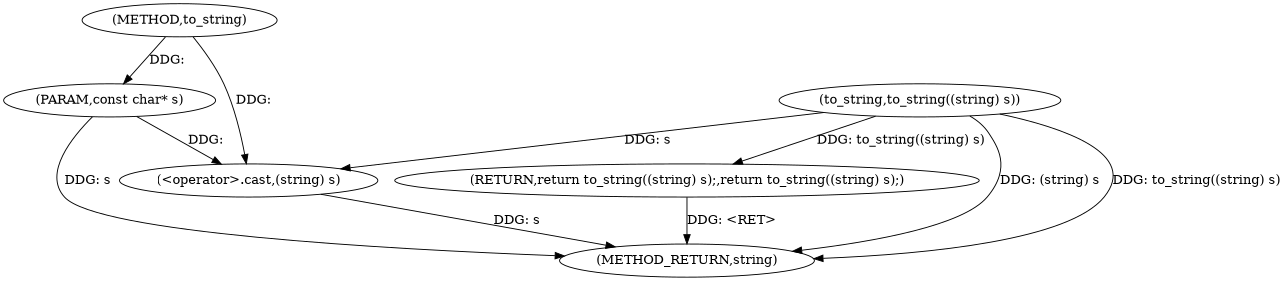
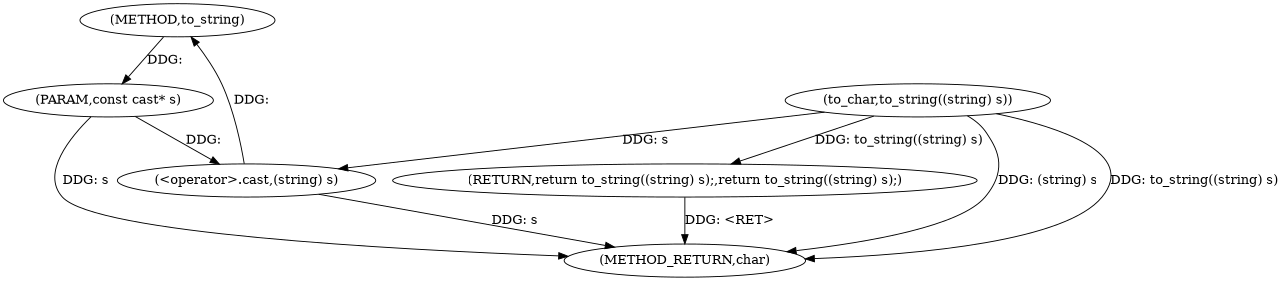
edge "(METHOD,to_string)" -> "(<operator>.cast,(string) s)": reversed
node "(PARAM,const char* s)": label "(PARAM,const char* s)" -> "(PARAM,const cast* s)"
node "(to_string,to_string((string) s))": label "(to_string,to_string((string) s))" -> "(to_char,to_string((string) s))"
node "(METHOD_RETURN,string)": label "(METHOD_RETURN,string)" -> "(METHOD_RETURN,char)"
